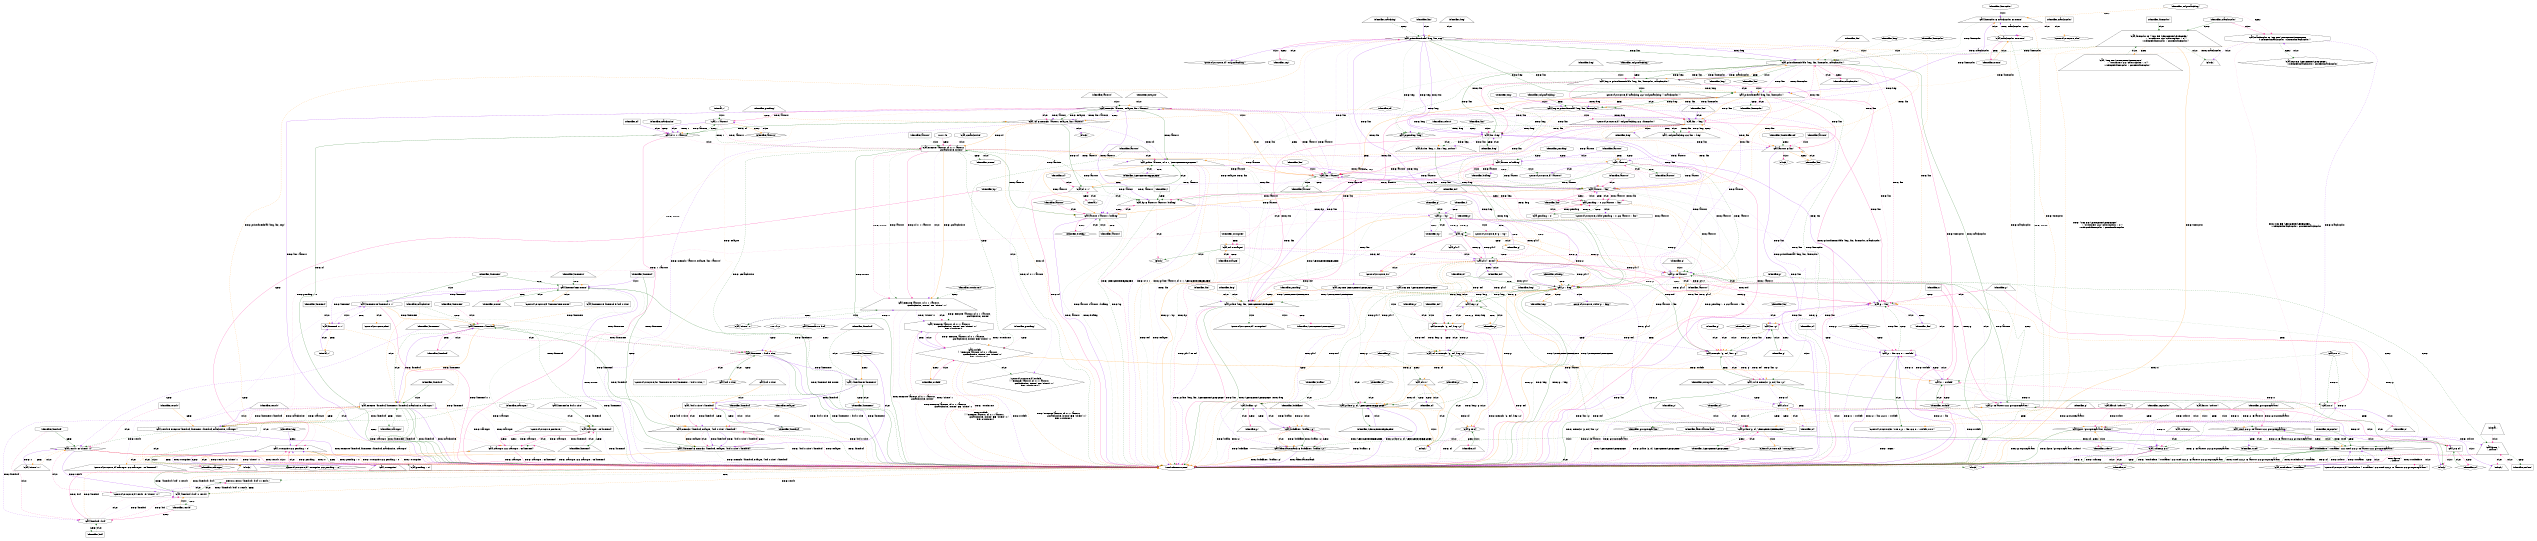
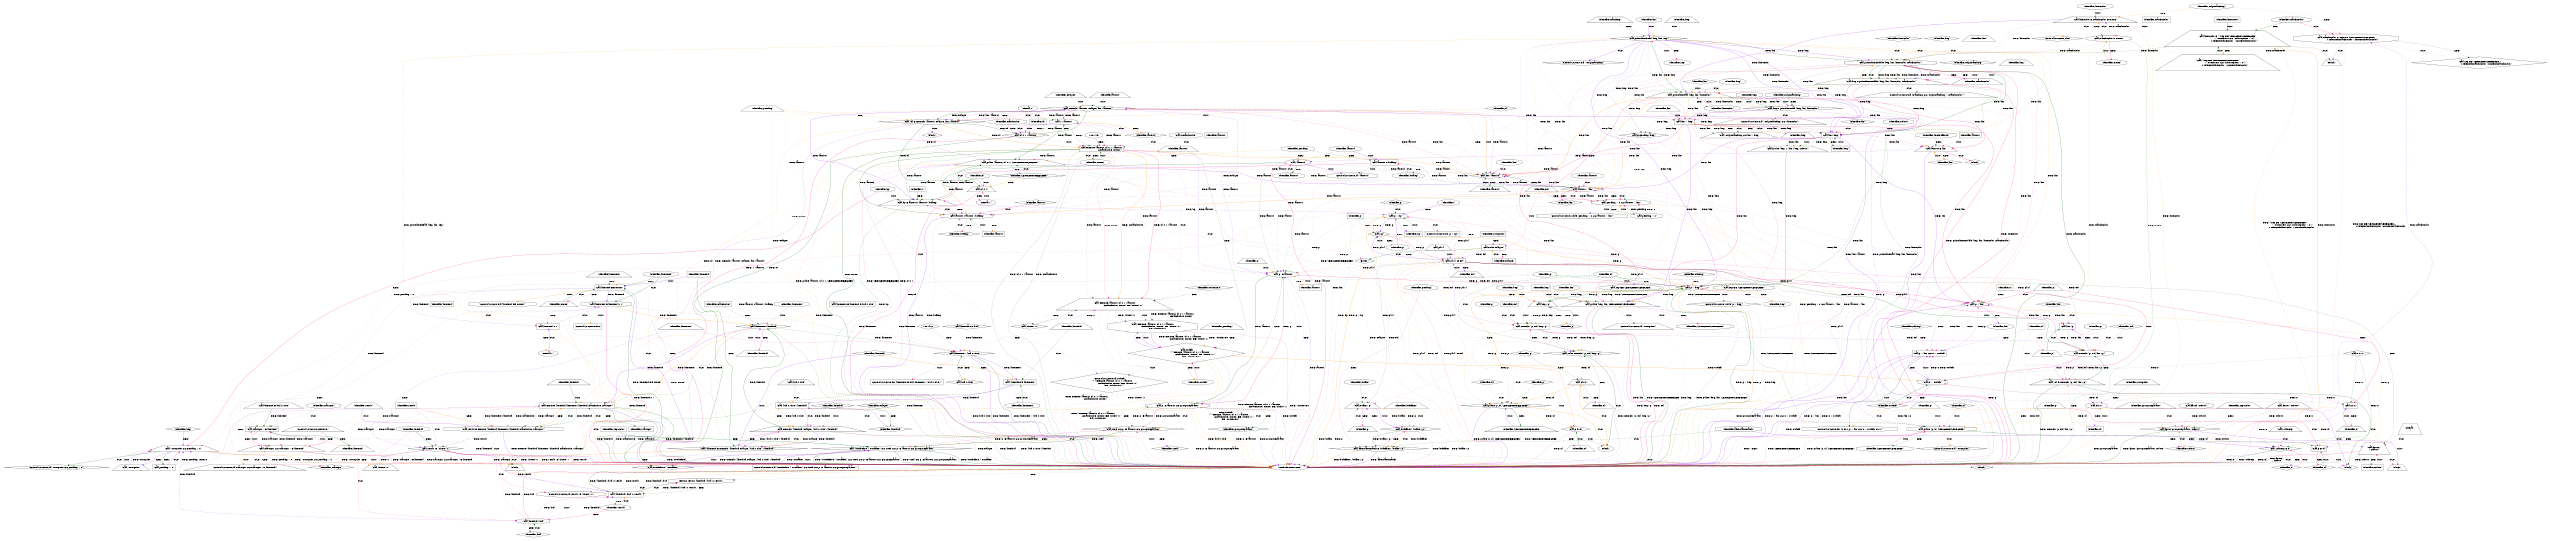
edge "(Call,lastout < lim)" -> "(Call,prline (beg, lim, SEP_CHAR_SELECTED))": removed, label "DDG: lim"
node "(ControlStructure,do)": removed
node "(Identifier,buf)": shape box -> diamond
